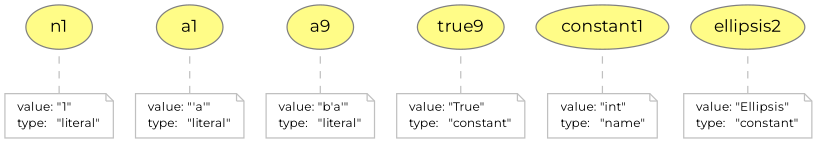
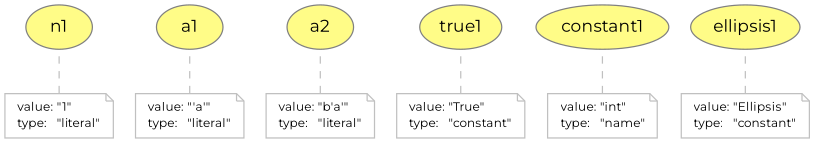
node "a9": label "a9" -> "a2"
node "true9": label "true9" -> "true1"
node "ellipsis2": label "ellipsis2" -> "ellipsis1"
